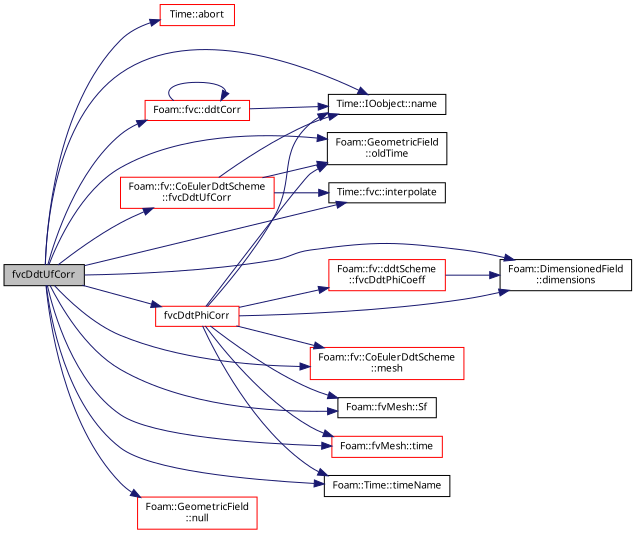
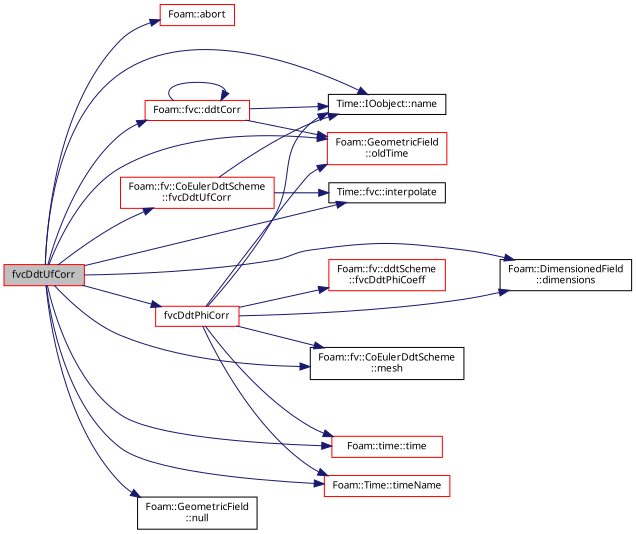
node "Time::abort": label "Time::abort" -> "Foam::abort"
node "Foam::GeometricField ::oldTime": color black -> red
edge "Foam::fv::CoEulerDdtScheme ::fvcDdtUfCorr" -> "Foam::GeometricField ::oldTime": now "Foam::fvc::ddtCorr" -> "Foam::GeometricField ::oldTime"
node "fvcDdtUfCorr": color black -> red
edge "Foam::fv::ddtScheme ::fvcDdtPhiCoeff" -> "Foam::DimensionedField ::dimensions": removed
node "Foam::fv::CoEulerDdtScheme ::mesh": color red -> black
node "Foam::fvMesh::Sf": removed
node "Foam::fvMesh::time": label "Foam::fvMesh::time" -> "Foam::time::time"
node "Foam::Time::timeName": color black -> red
node "Foam::GeometricField ::null": color red -> black
